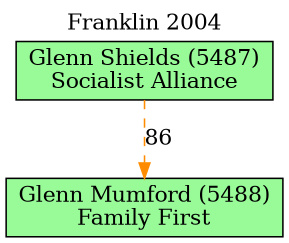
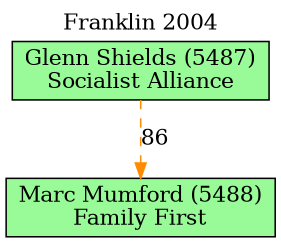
node "Glenn Mumford (5488) Family First": label "Glenn Mumford (5488) Family First" -> "Marc Mumford (5488) Family First"
